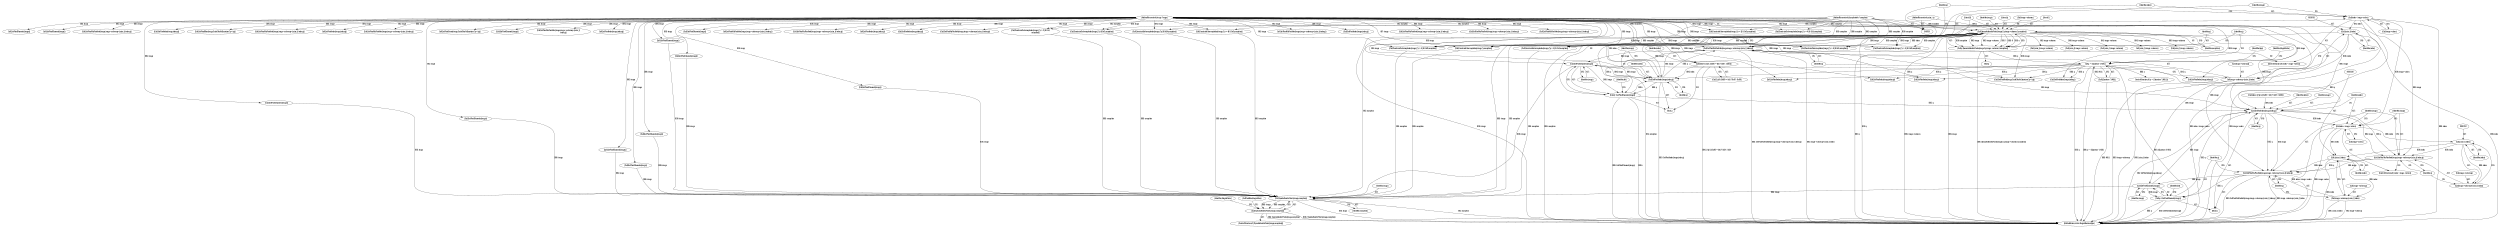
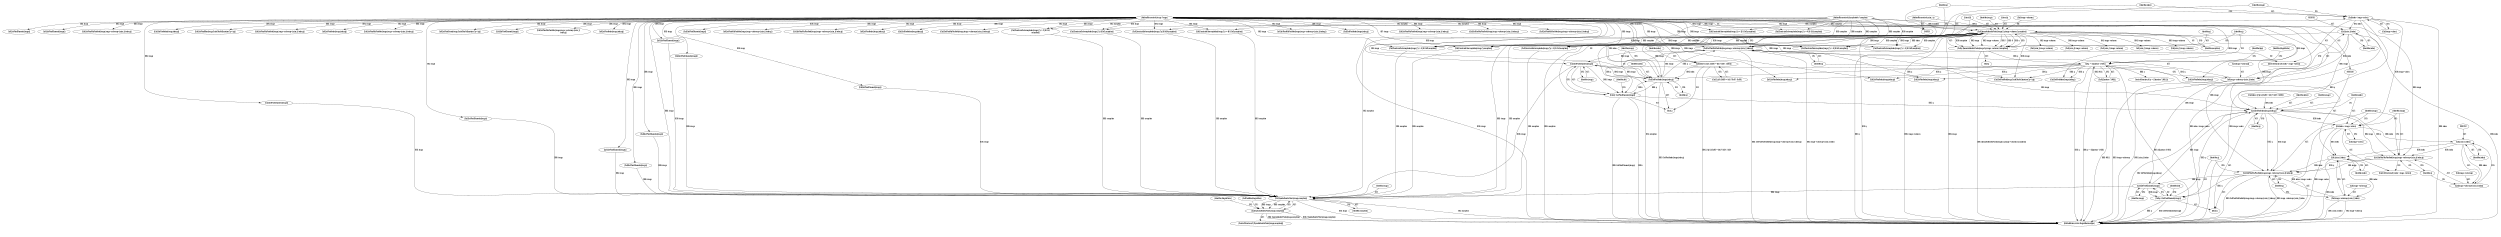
node "(Literal,1)": removed
edge "(MethodParameterIn,ExceptionInfo *exception)" -> "1000105": now "(MethodParameterIn,ExceptionInfo *exception)" -> "9000267"
edge "(MethodParameterIn,Image *image)" -> "(Call,SyncAuthenticPixels(image,exception))": added, label "DDG: image"
